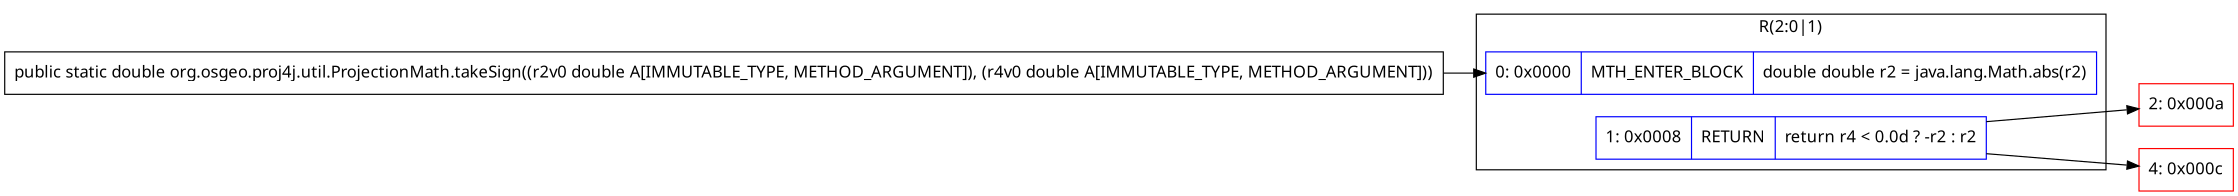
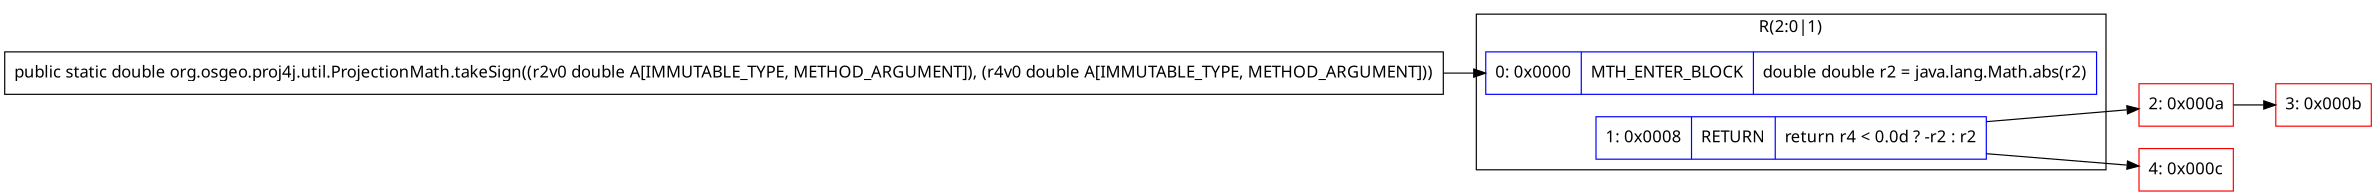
node "3: 0x000b": added
